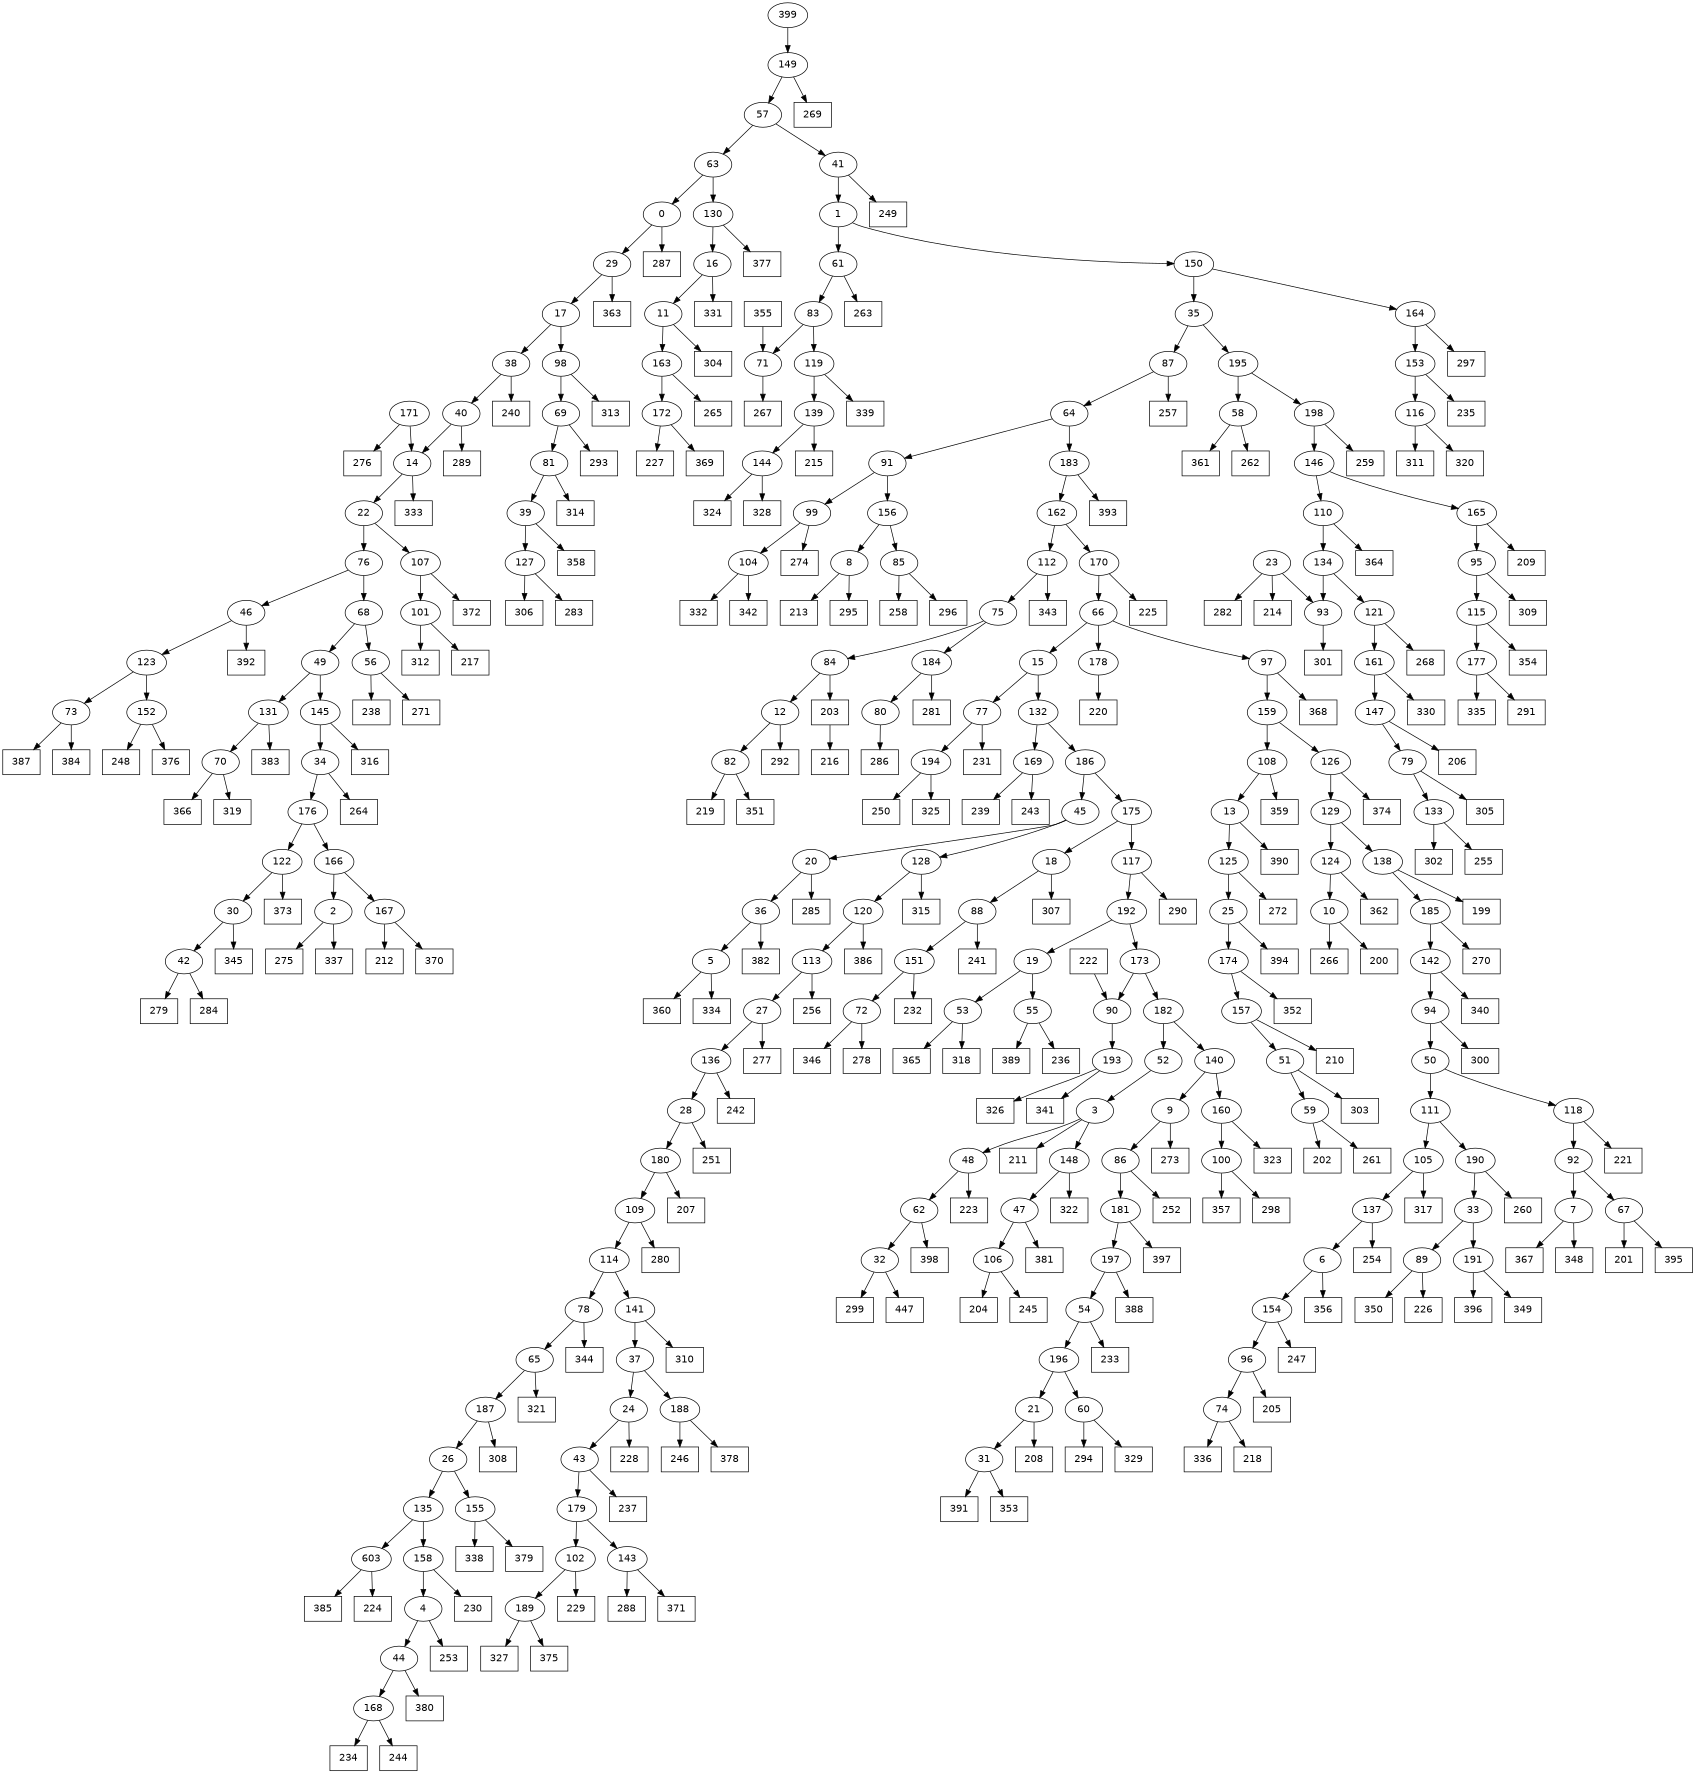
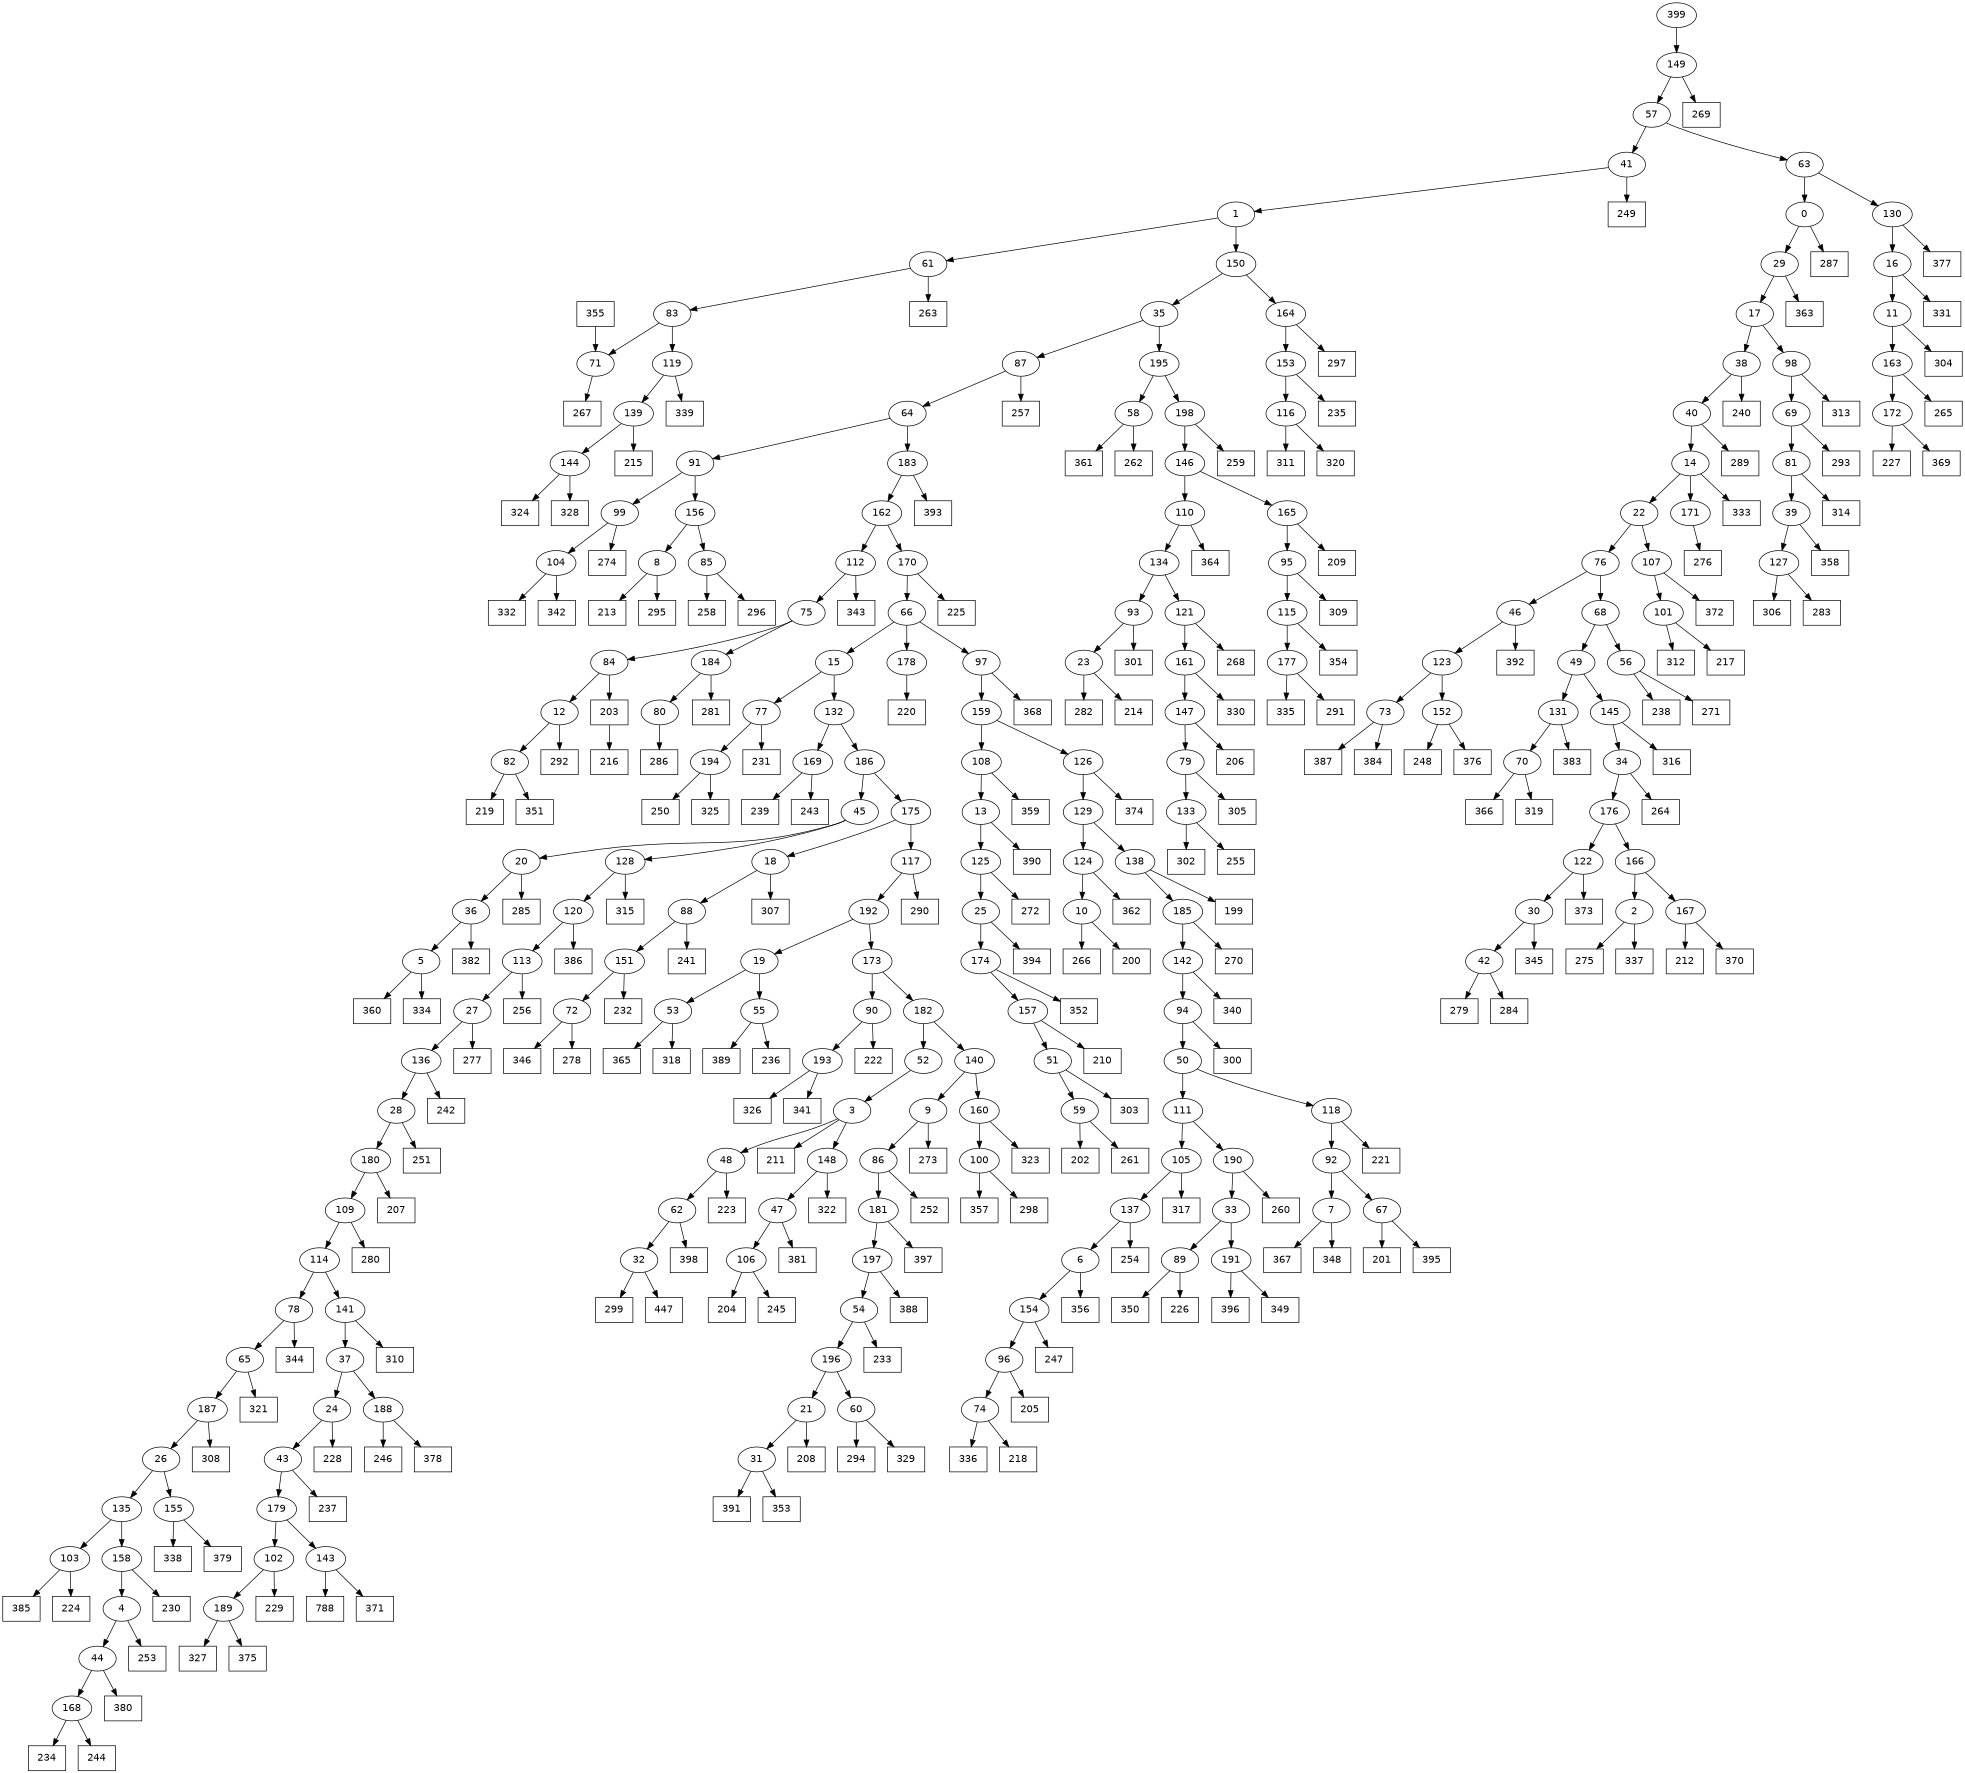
edge "171" -> "14": reversed
edge "23" -> "93": reversed
edge "222" -> "90": reversed
node "603": label "603" -> "103"
node "288": label "288" -> "788"
